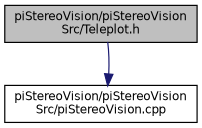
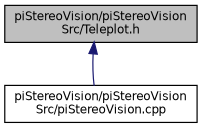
edge "piStereoVision/piStereoVision Src/Teleplot.h" -> "piStereoVision/piStereoVision Src/piStereoVision.cpp": reversed
